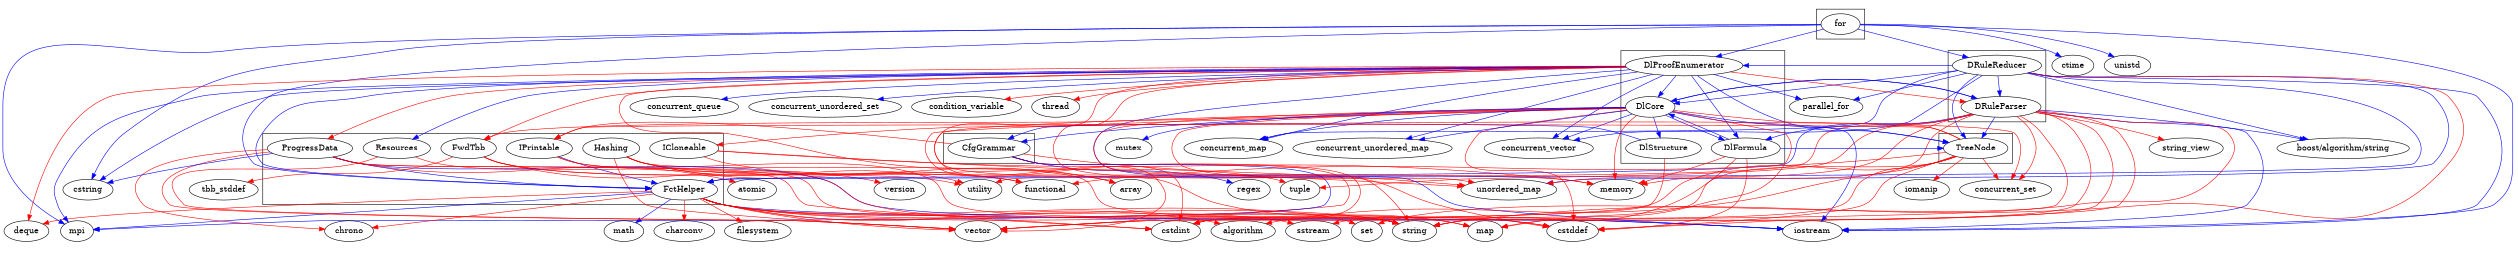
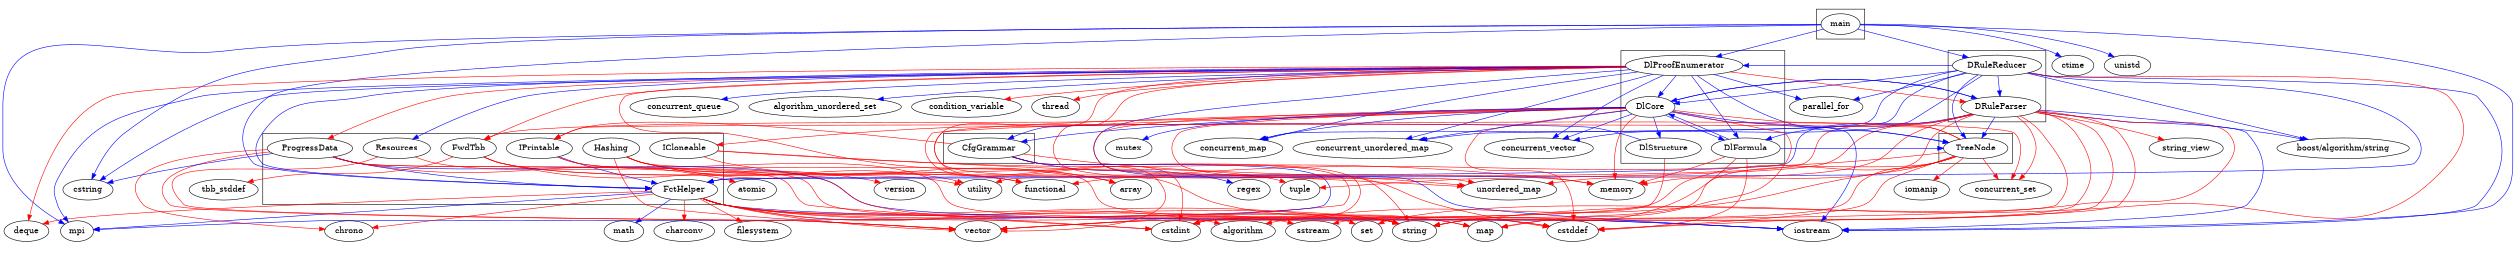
node "for": label "for" -> "main"
node "concurrent_unordered_set": label "concurrent_unordered_set" -> "algorithm_unordered_set"
edge "DRuleReducer" -> "unordered_map": now "DRuleReducer" -> "concurrent_unordered_map"
